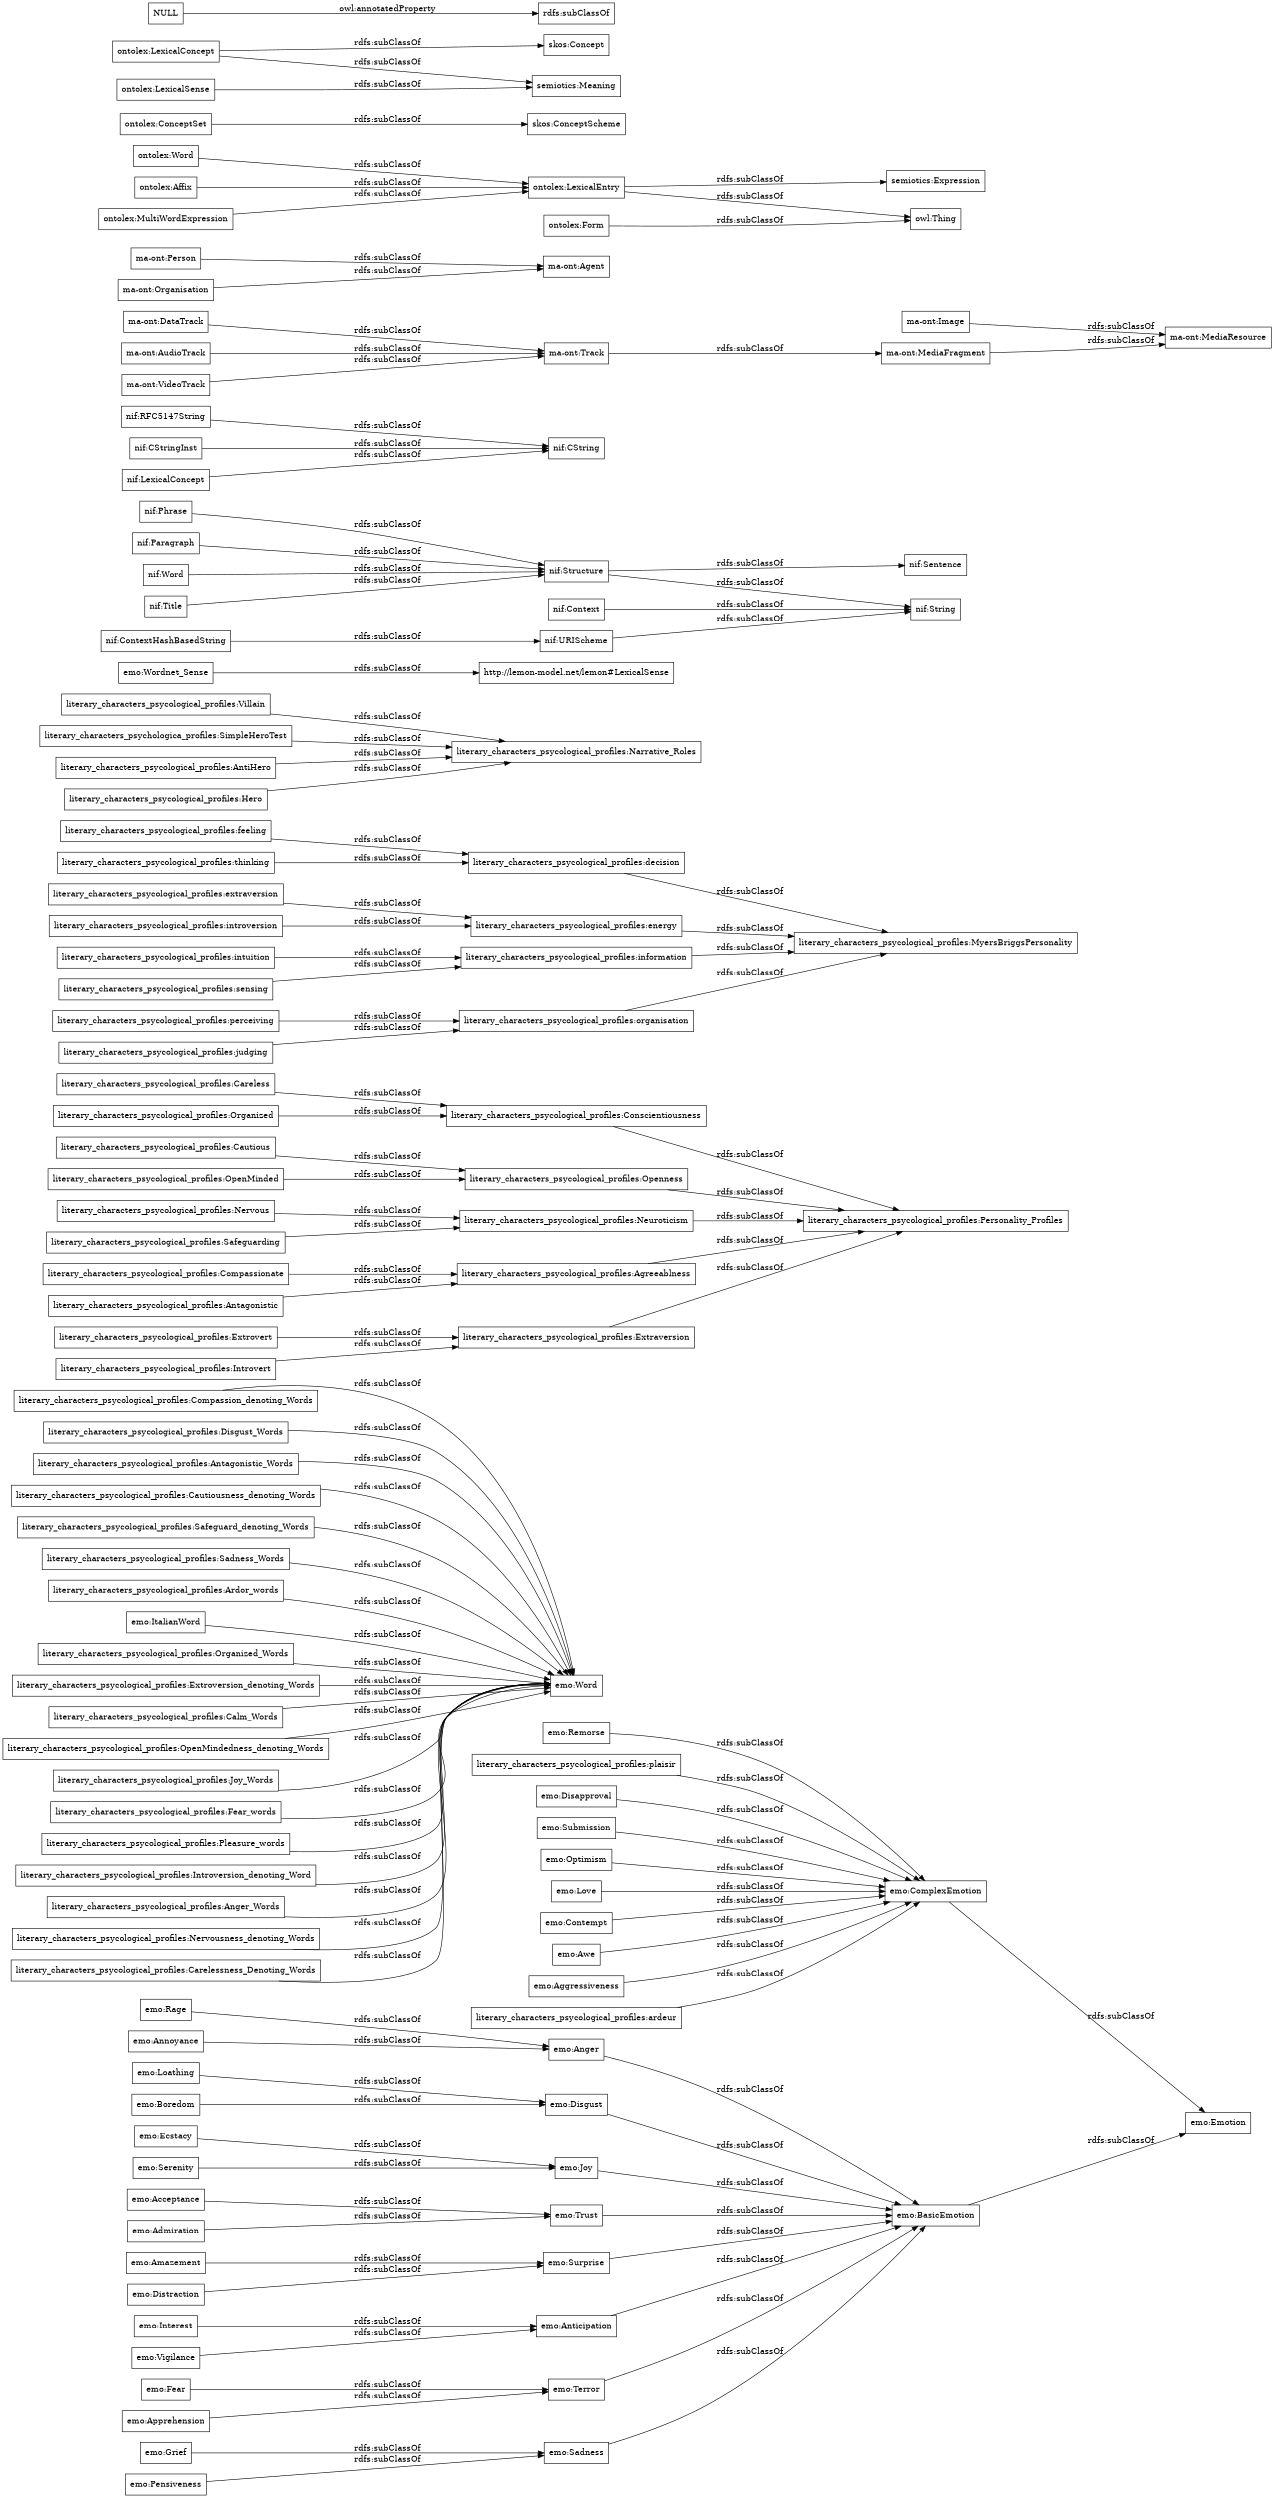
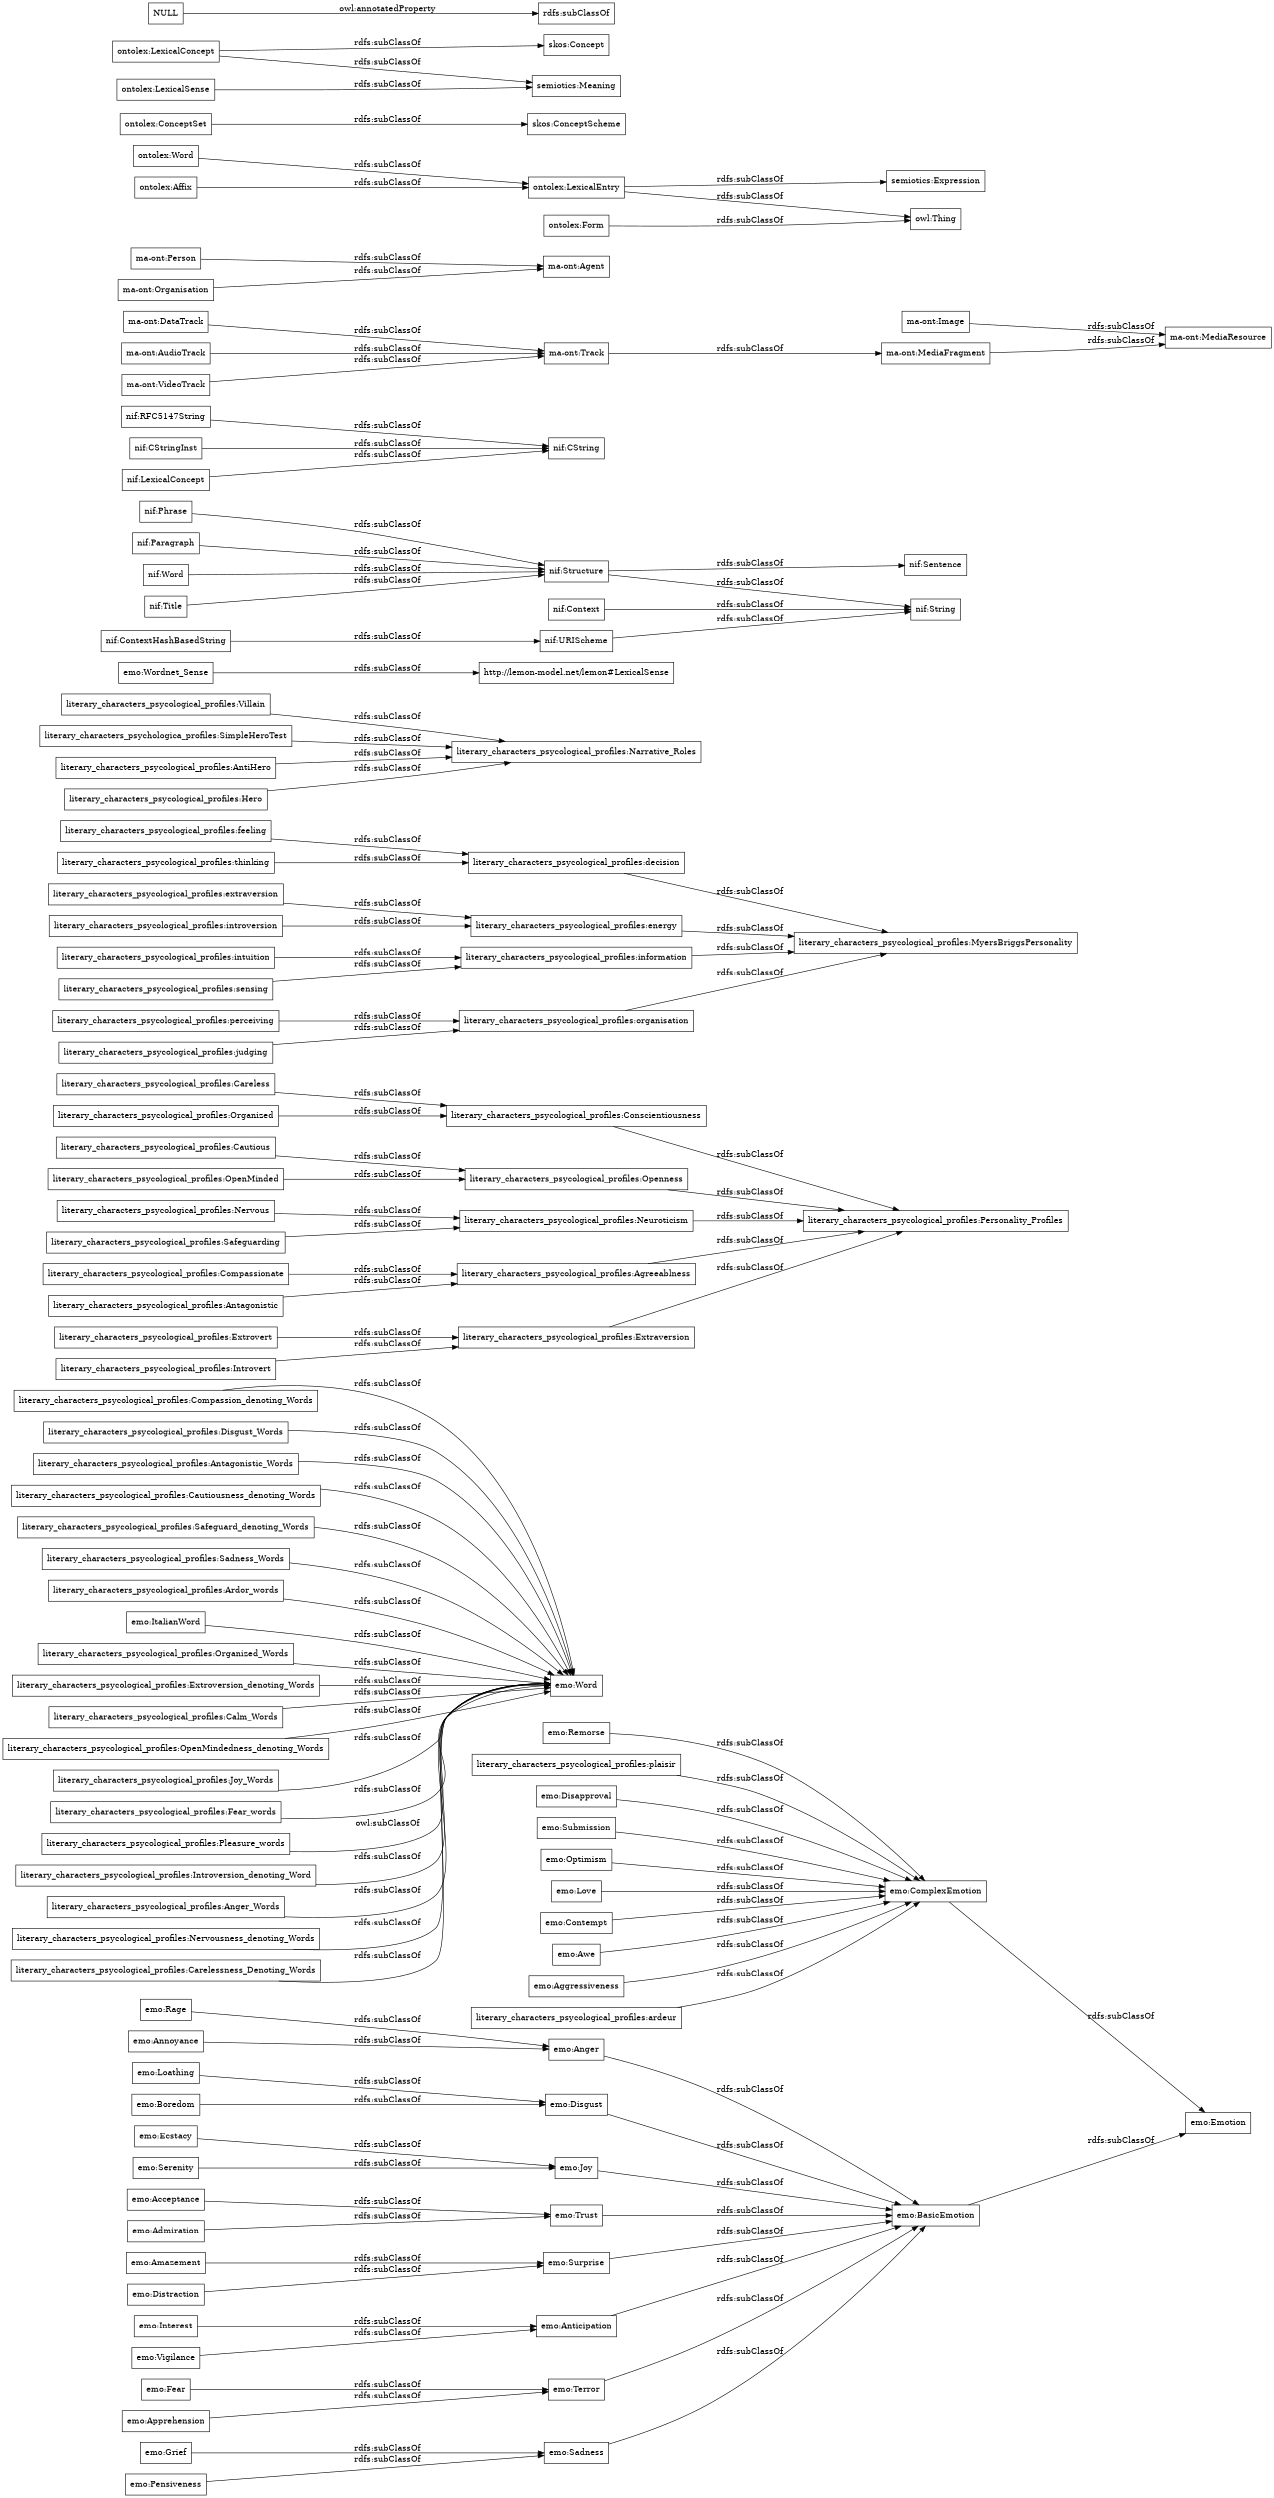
node "ontolex:MultiWordExpression": removed
edge "literary_characters_psycological_profiles:Pleasure_words" -> "emo:Word": label "rdfs:subClassOf" -> "owl:subClassOf"
